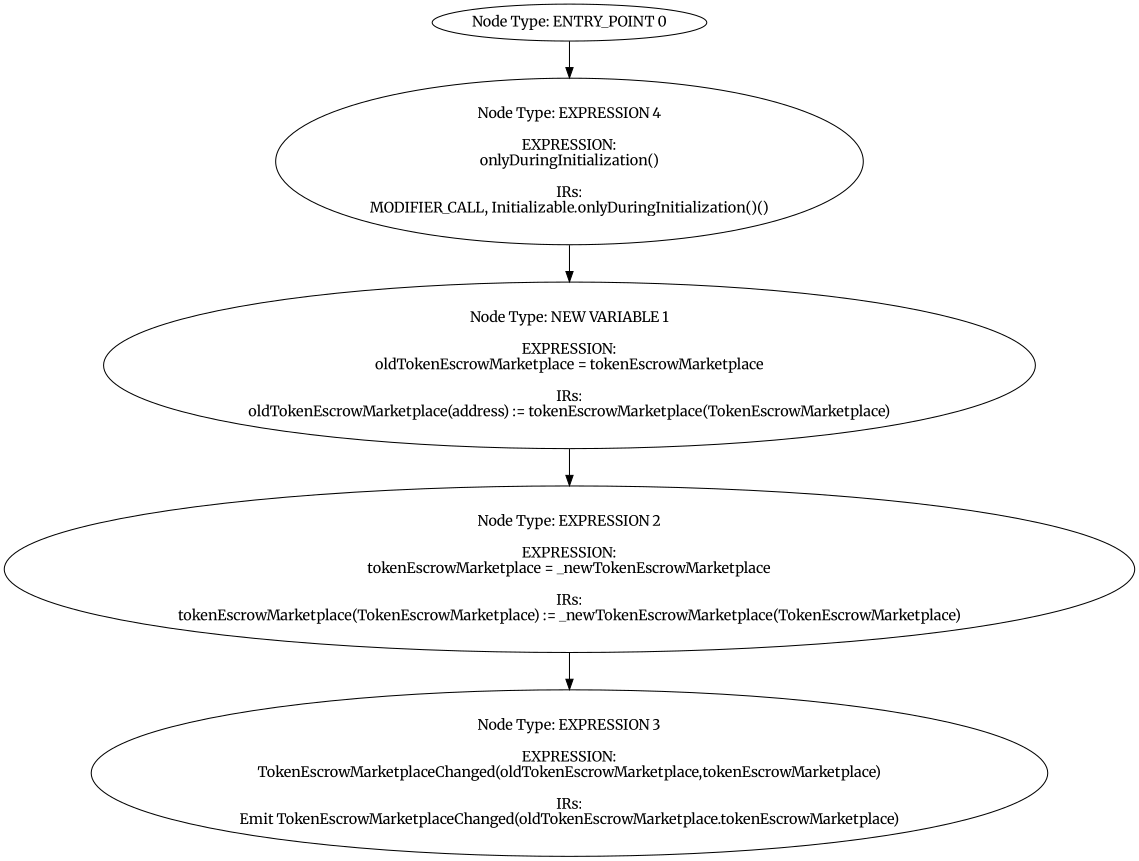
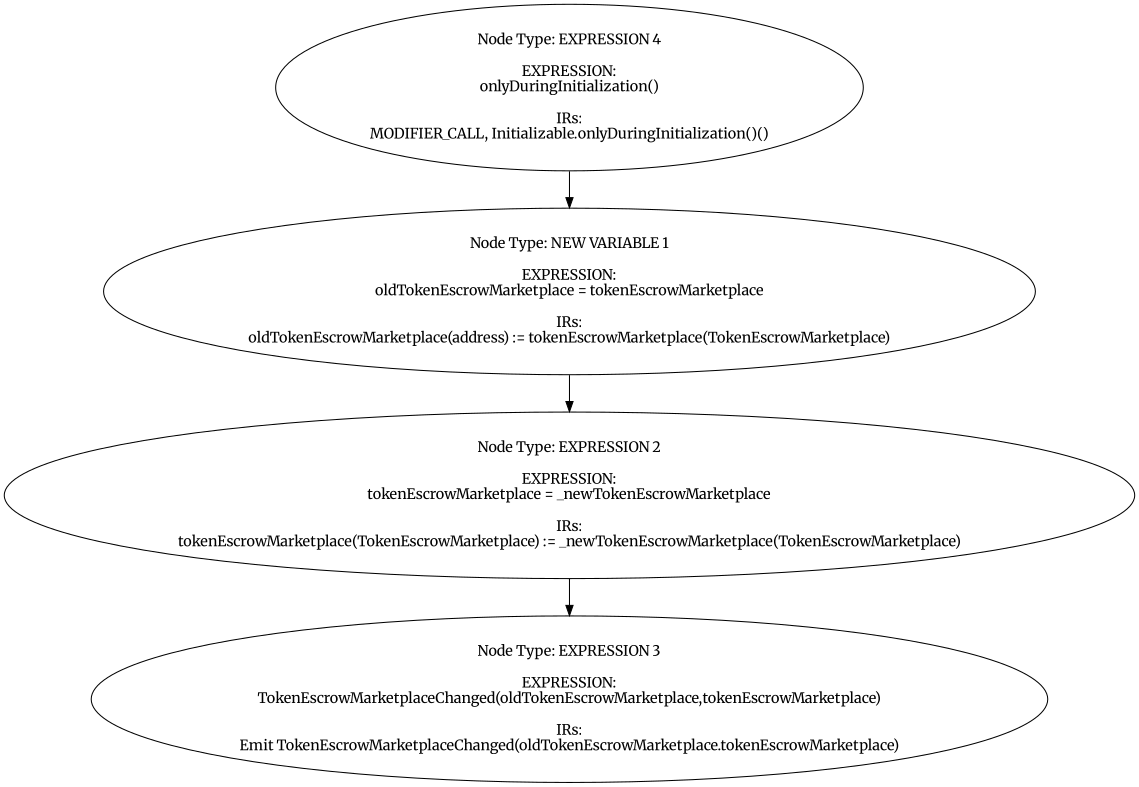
node "Node Type: ENTRY_POINT 0": removed
